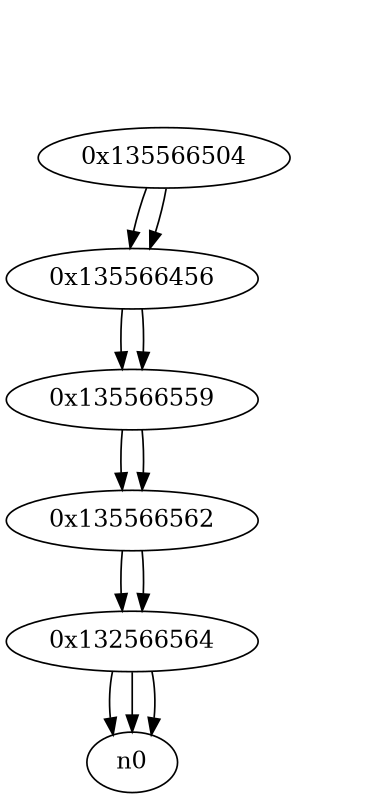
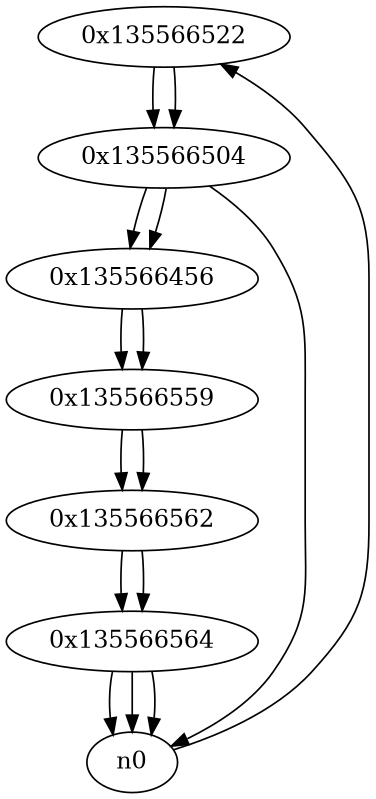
node "0x135566522": added
edge "0x135566504" -> "n0": added
node "0x132566564": label "0x132566564" -> "0x135566564"
